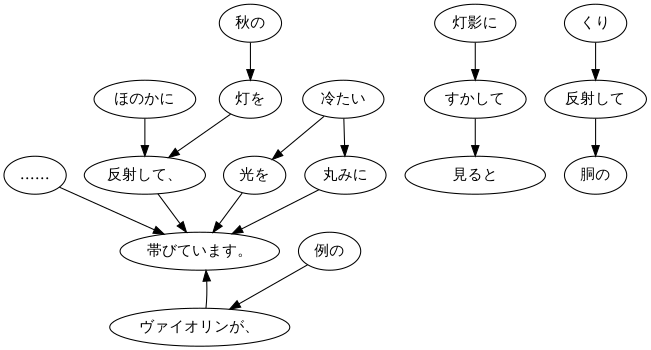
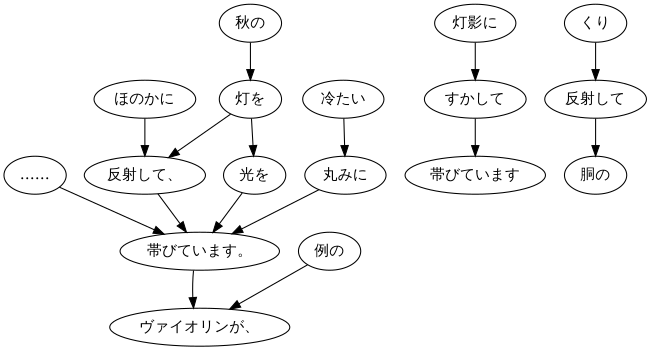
edge "冷たい" -> "光を": now "灯を" -> "光を"
node "見ると": label "見ると" -> "帯びています"
edge "ヴァイオリンが、" -> "帯びています。": reversed
